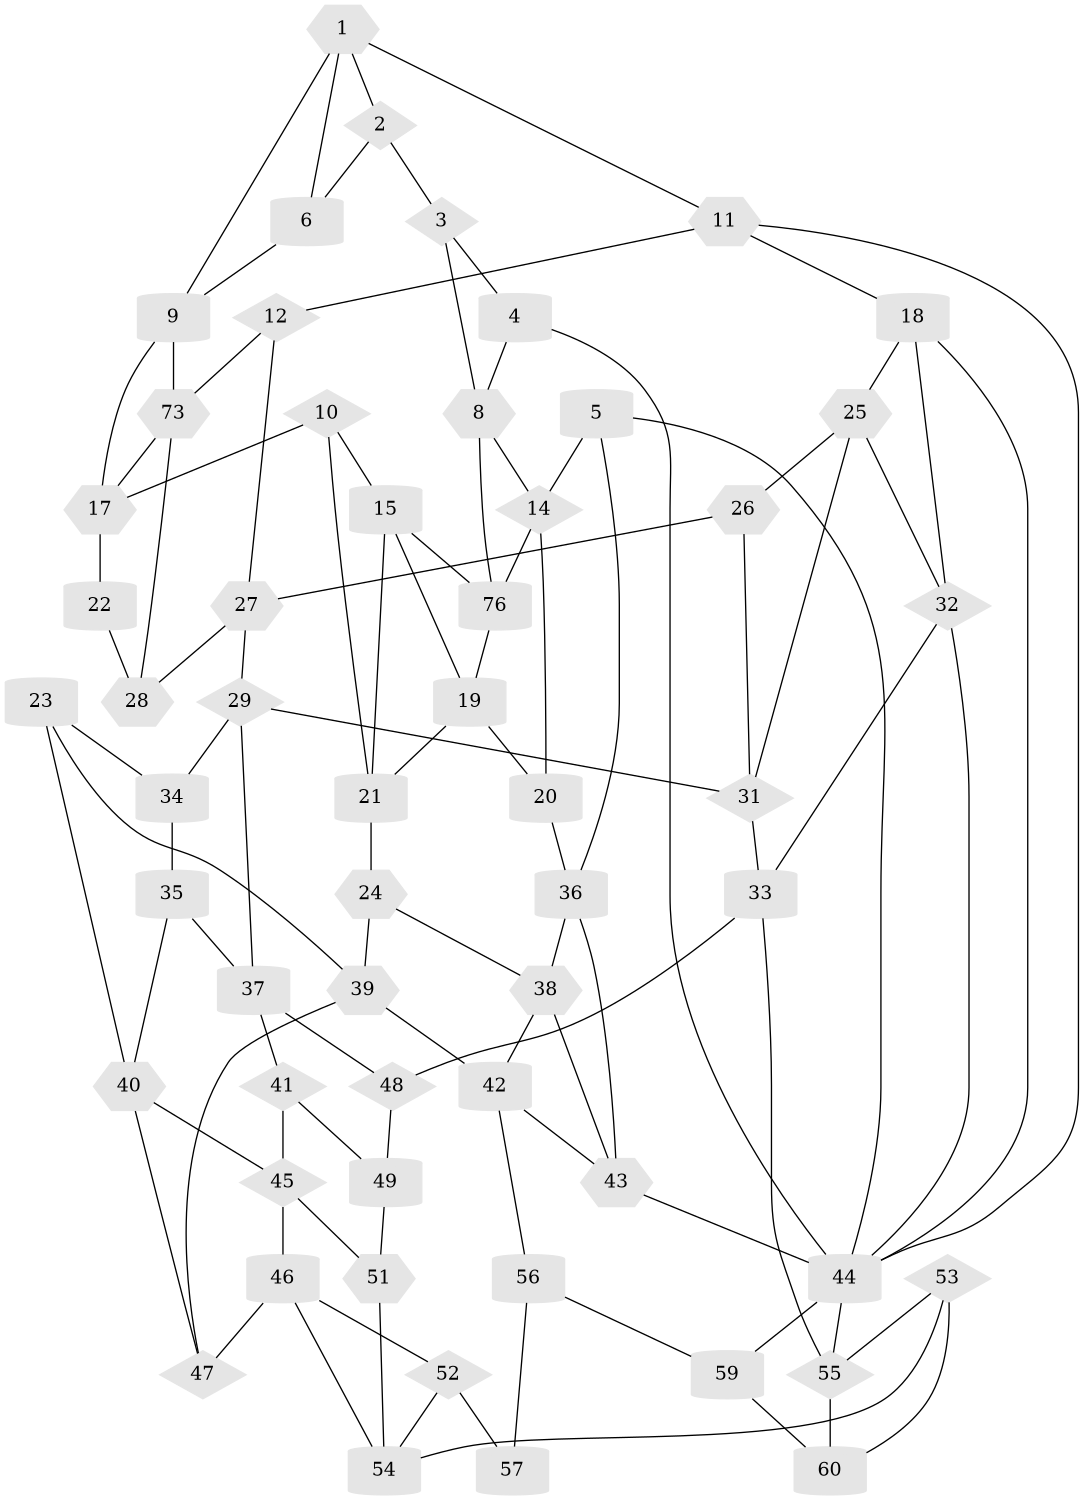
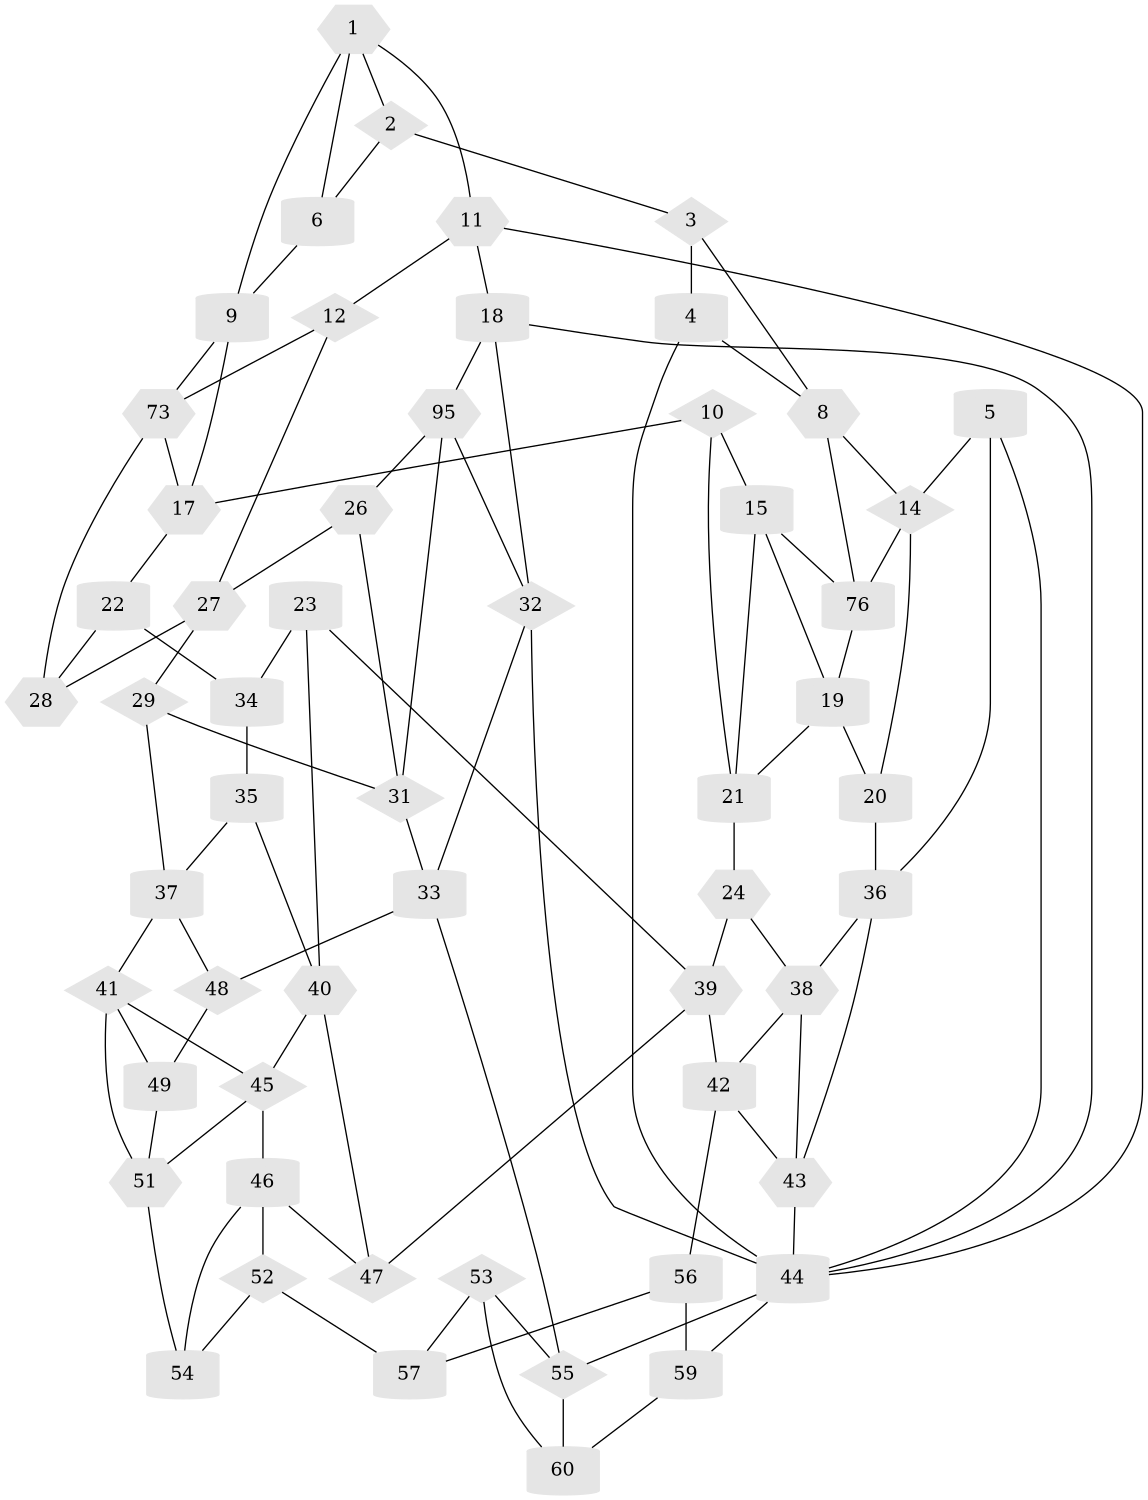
node "25": label "25" -> "95"
edge "29" -- "34": now "22" -- "34"
edge "41" -- "51": added
edge "53" -- "54": now "53" -- "57"
